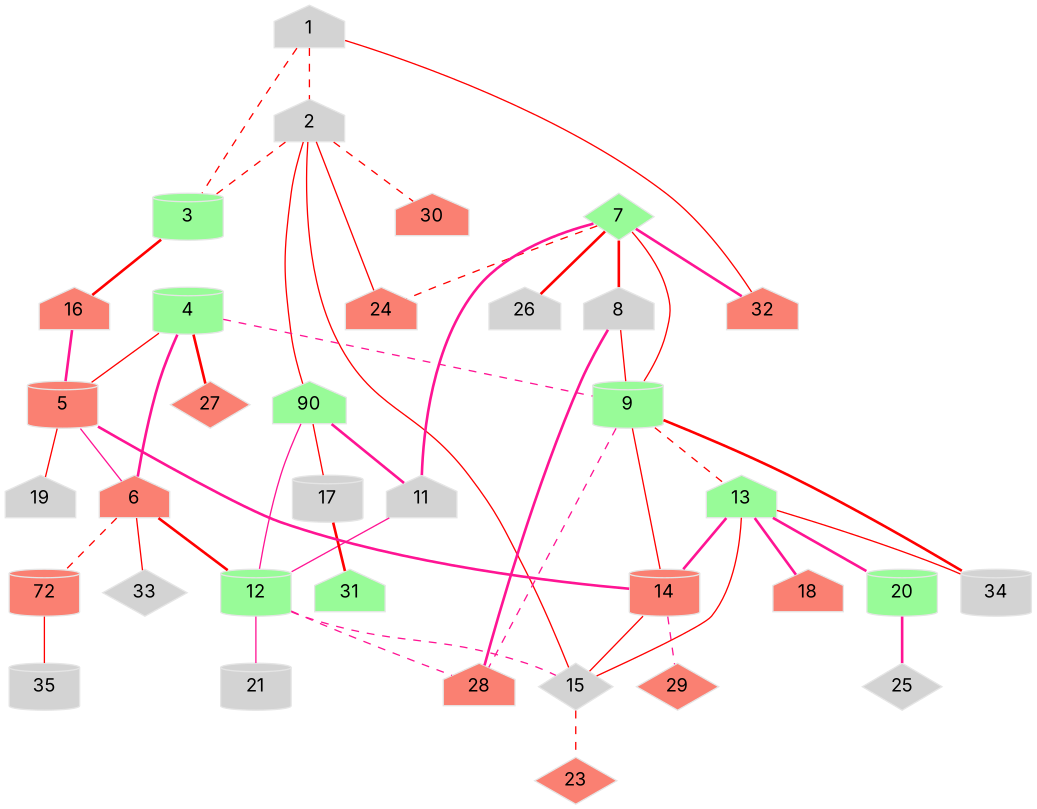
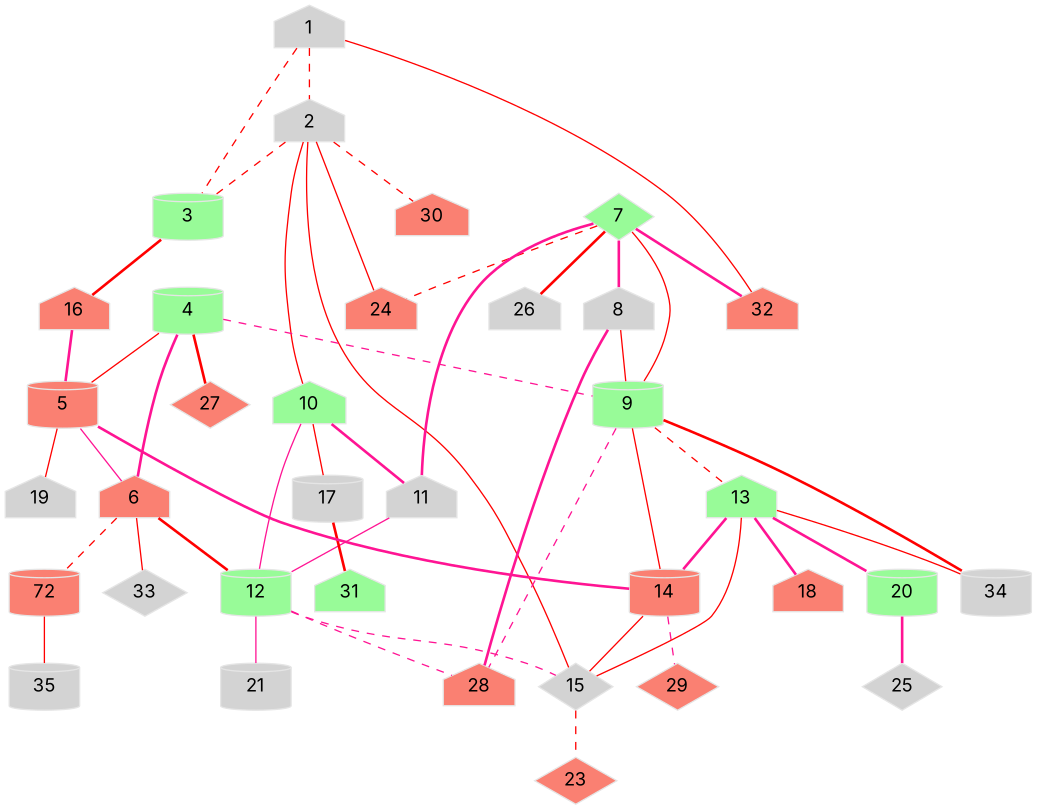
edge "7" -- "8": color red -> deeppink
node "90": label "90" -> "10"
